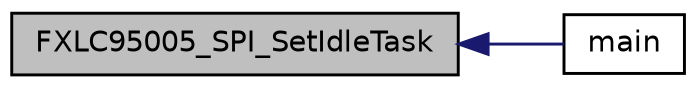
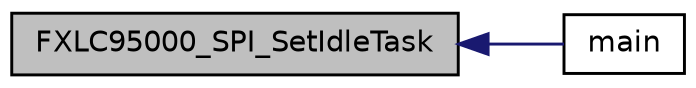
node "FXLC95005_SPI_SetIdleTask": label "FXLC95005_SPI_SetIdleTask" -> "FXLC95000_SPI_SetIdleTask"
